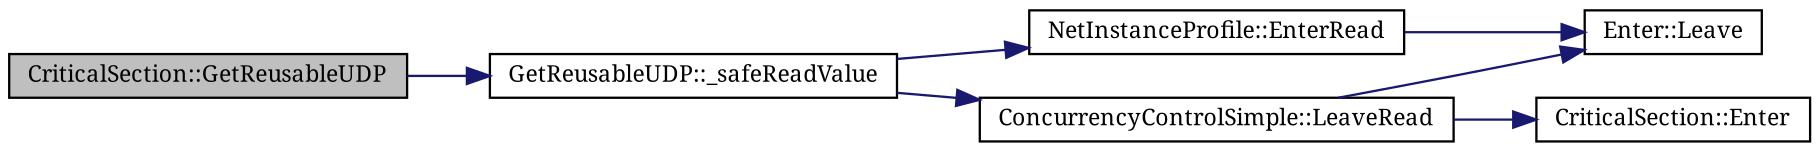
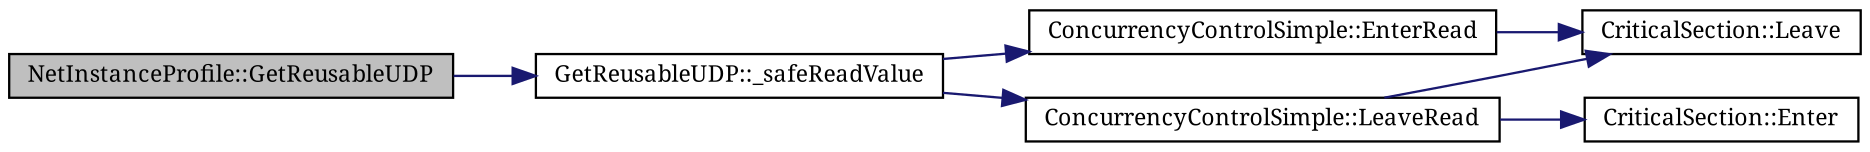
node "NetInstanceProfile::EnterRead": label "NetInstanceProfile::EnterRead" -> "ConcurrencyControlSimple::EnterRead"
node "Enter::Leave": label "Enter::Leave" -> "CriticalSection::Leave"
node "CriticalSection::GetReusableUDP": label "CriticalSection::GetReusableUDP" -> "NetInstanceProfile::GetReusableUDP"
